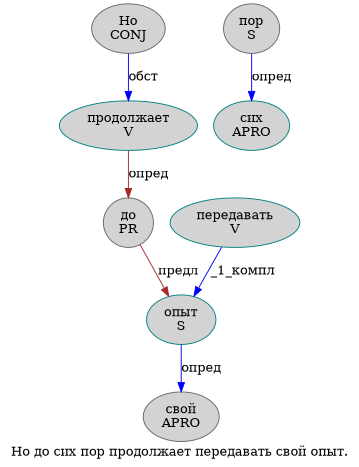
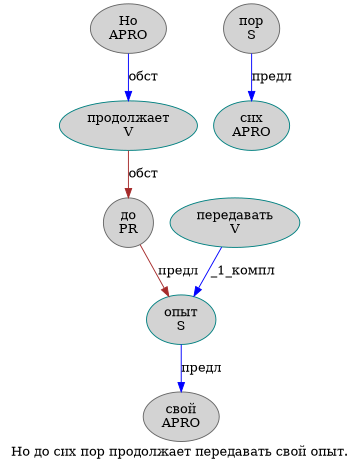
node "Но CONJ": label "Но CONJ" -> "Но APRO"
edge "пор S" -> "сих APRO": label "опред" -> "предл"
edge "продолжает V" -> "до PR": label "опред" -> "обст"
edge "опыт S" -> "свой APRO": label "опред" -> "предл"
